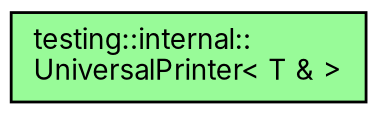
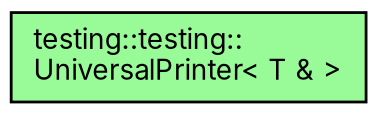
node "testing::internal:: UniversalPrinter< T & >": label "testing::internal:: UniversalPrinter< T & >" -> "testing::testing:: UniversalPrinter< T & >"
